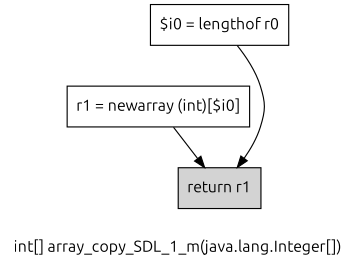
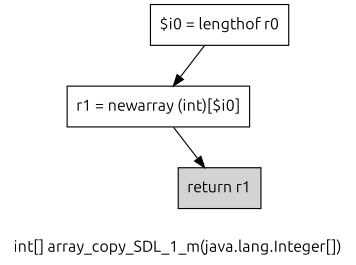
edge "$i0 = lengthof r0" -> "return r1": now "$i0 = lengthof r0" -> "r1 = newarray (int)[$i0]"
